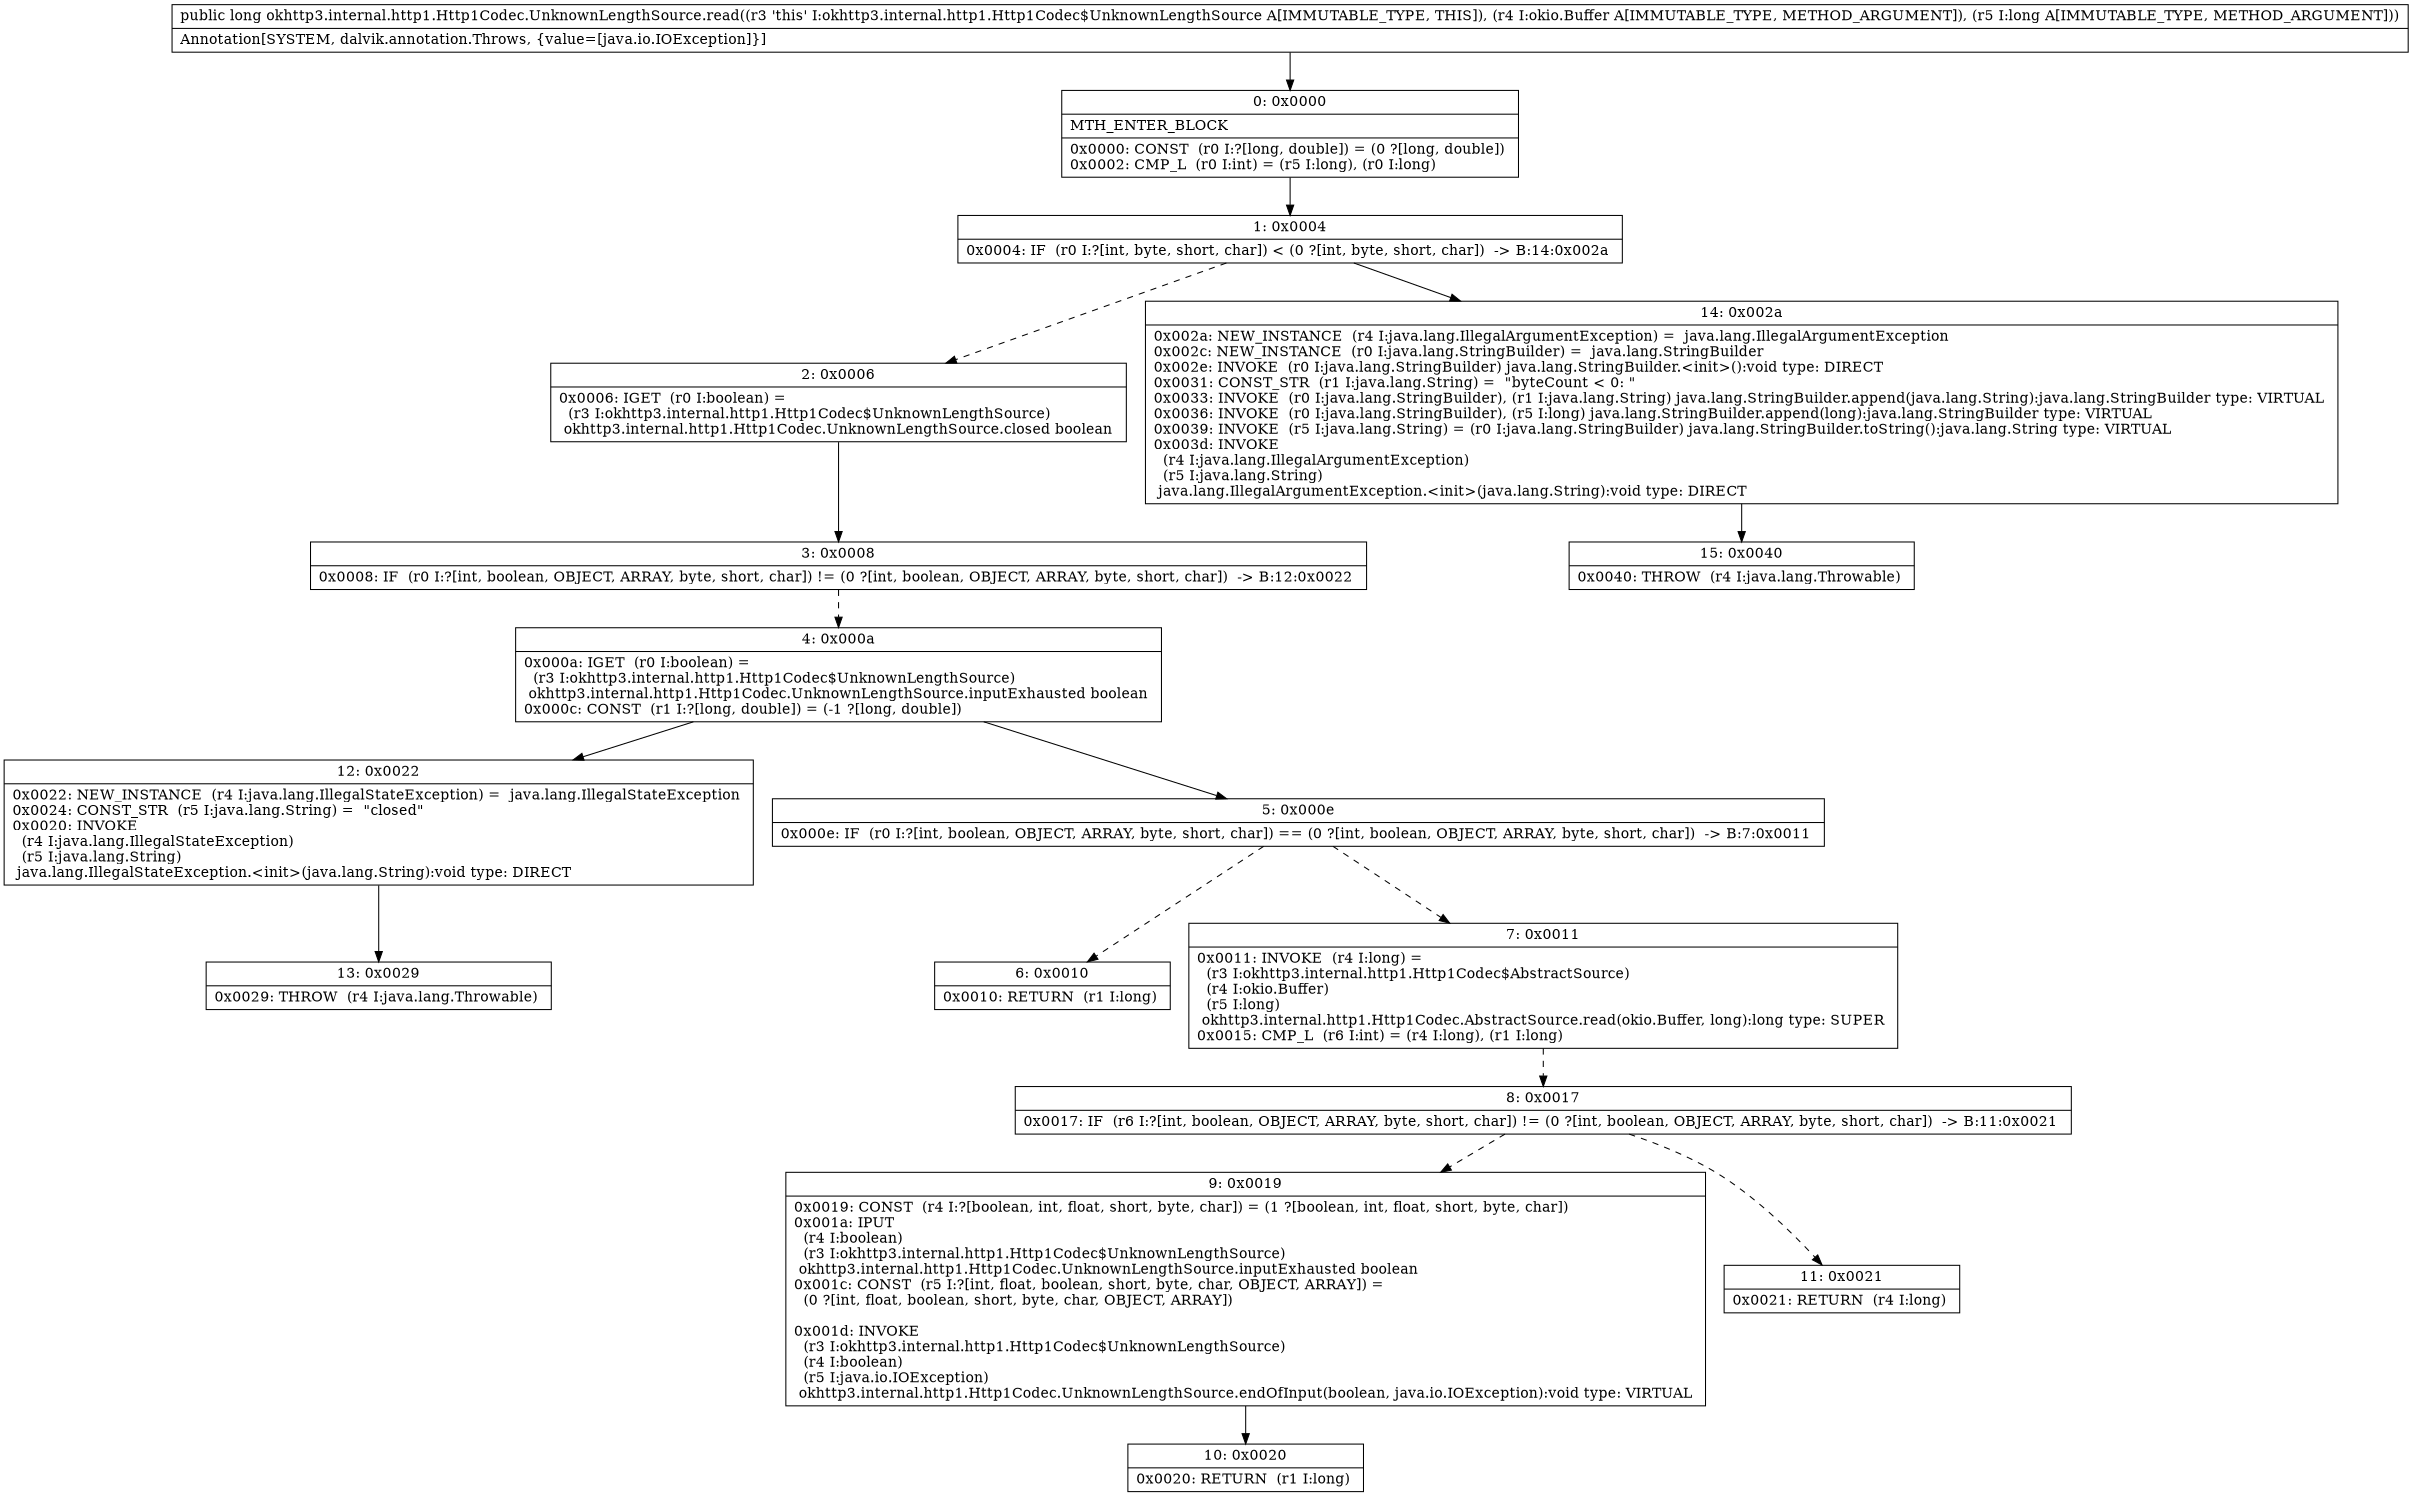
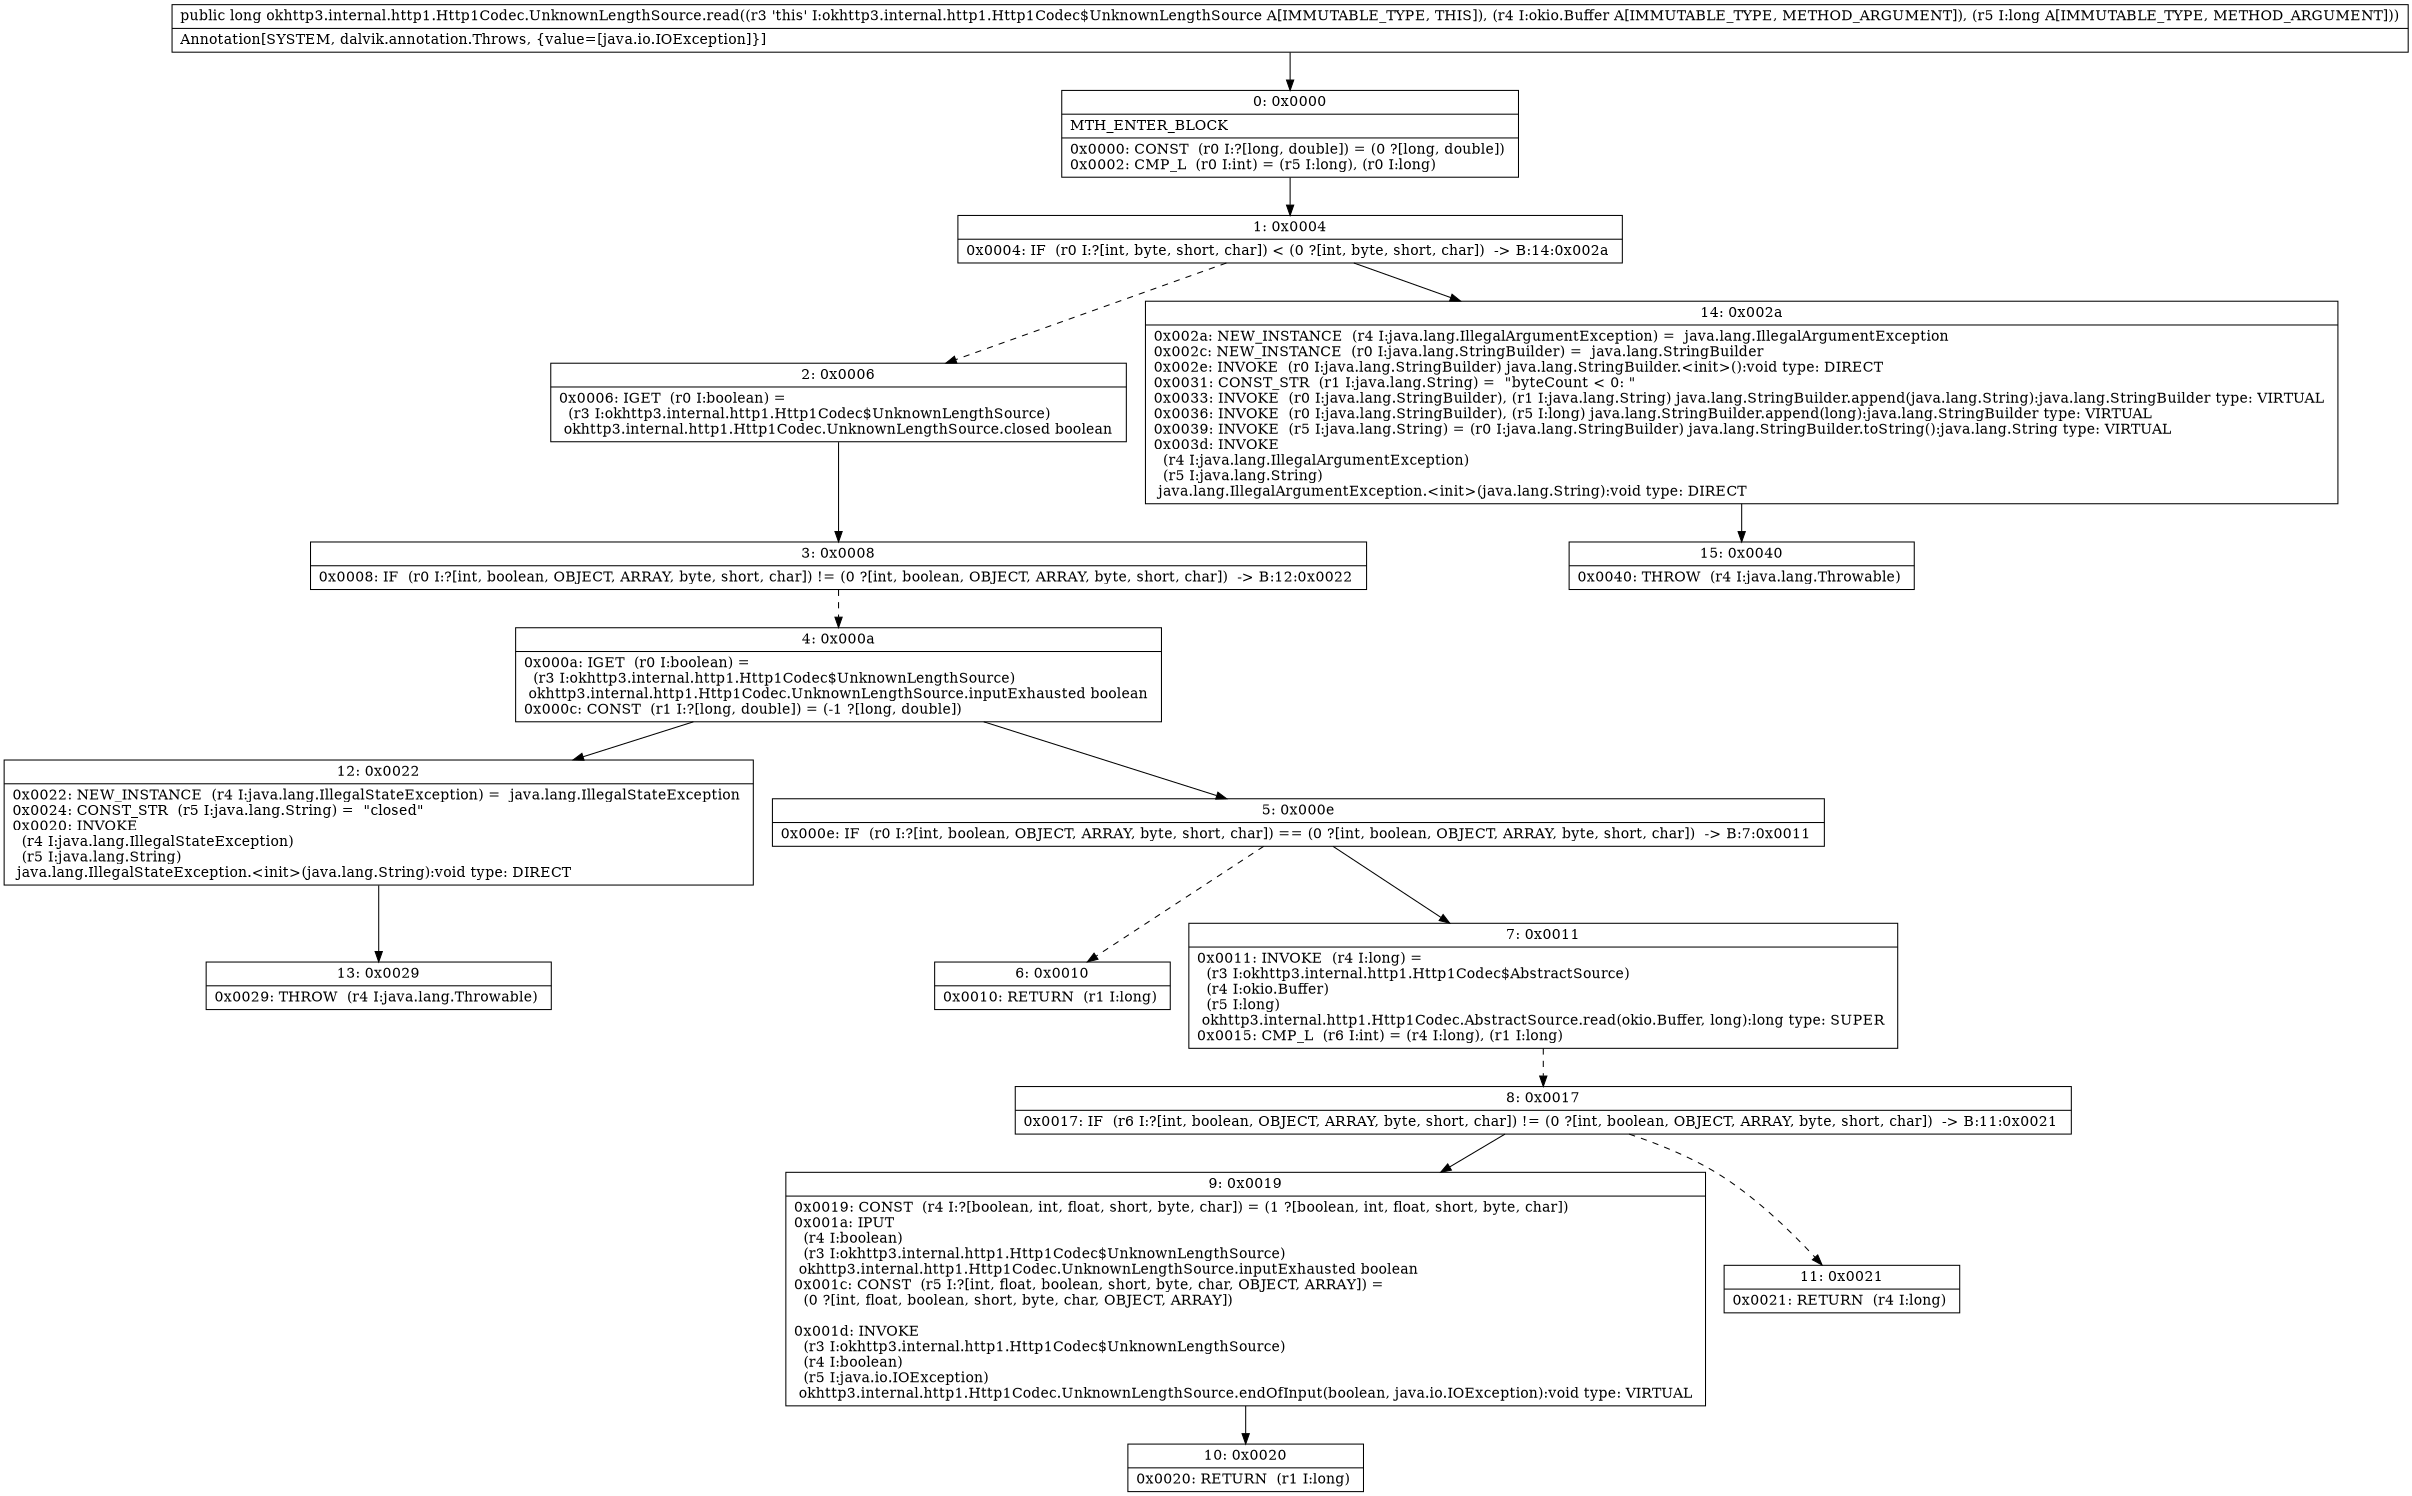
edge "5: 0x000e" -> "7: 0x0011": style dashed -> solid
edge "8: 0x0017" -> "9: 0x0019": style dashed -> solid
